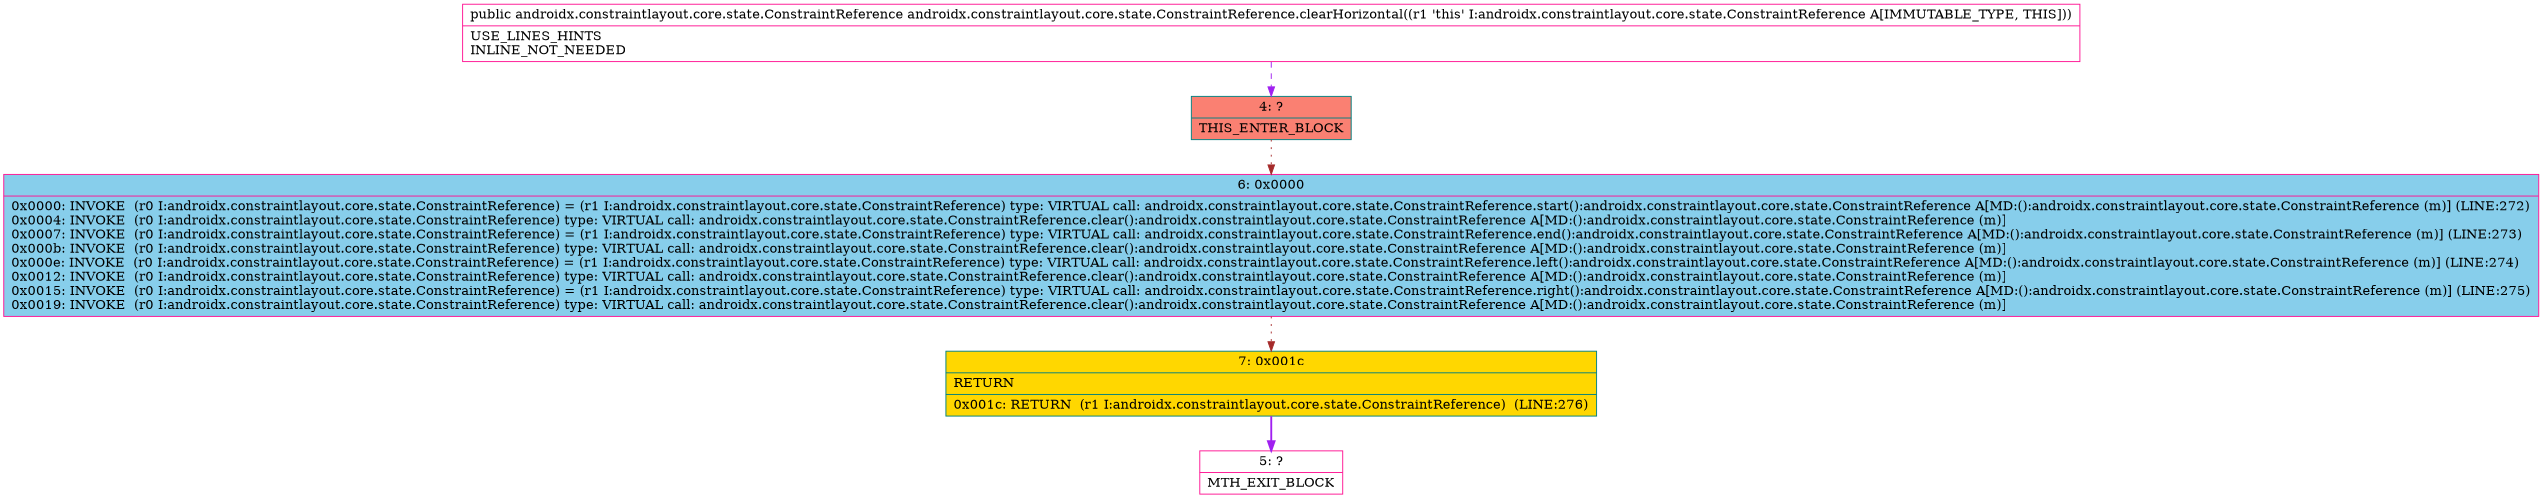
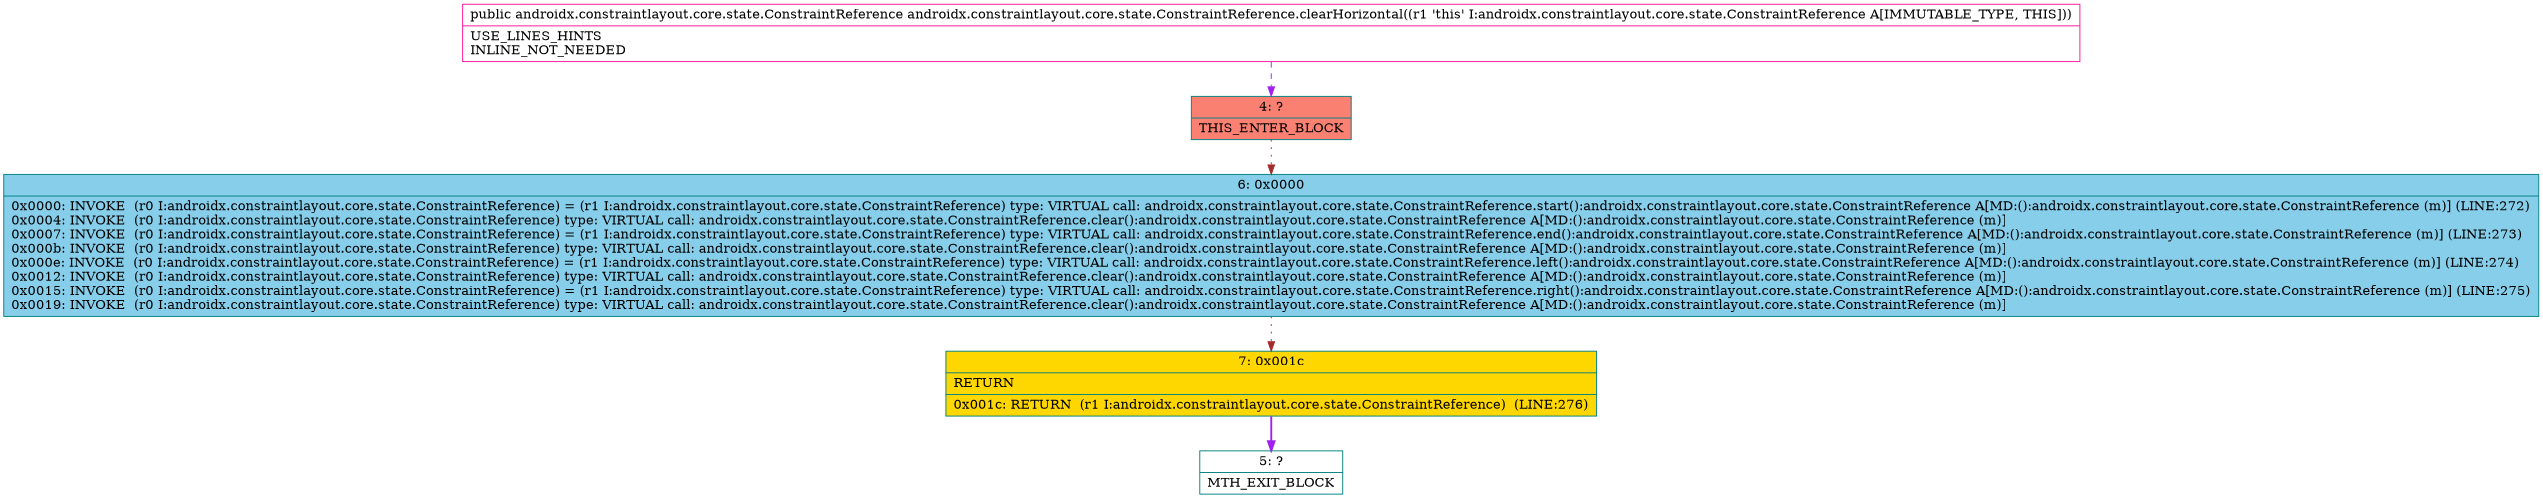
node "6: 0x0000": color deeppink -> teal
node "5: ?": color deeppink -> teal
